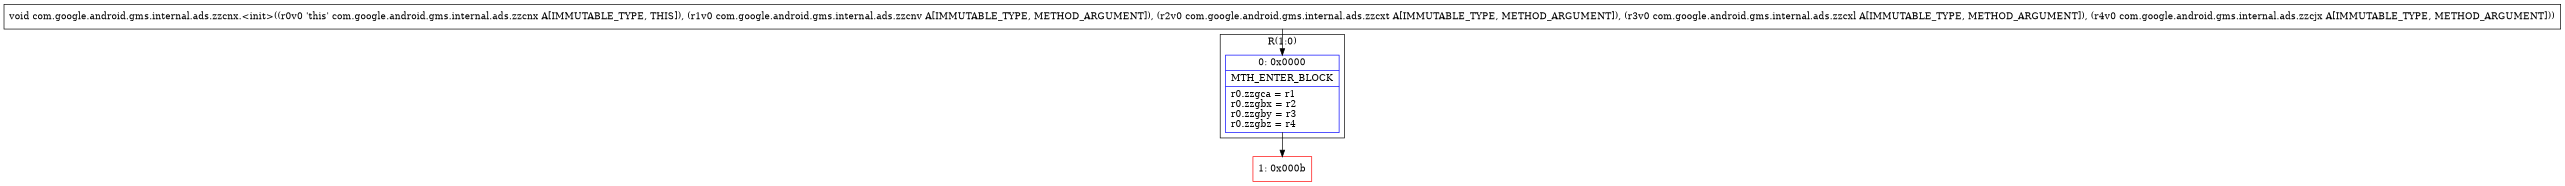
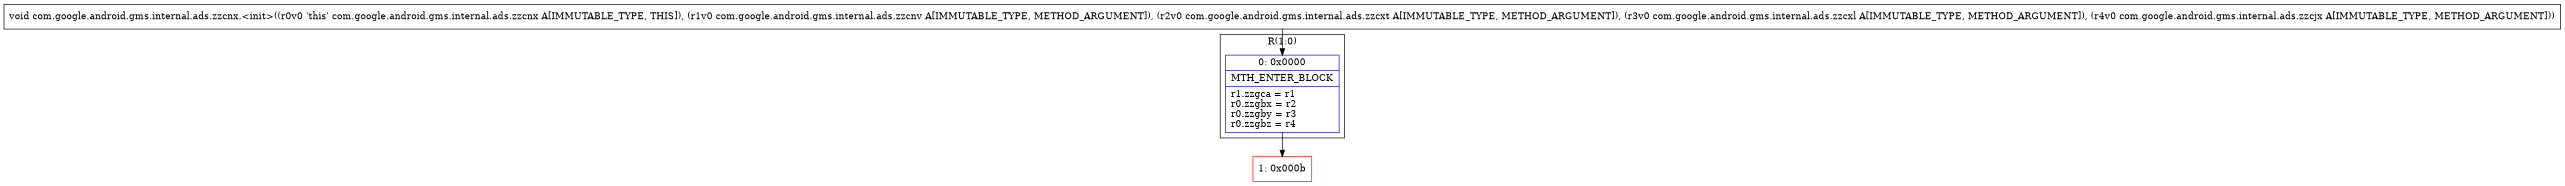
node "0: 0x0000": text "r0.zzgca = r1" -> "r1.zzgca = r1"
